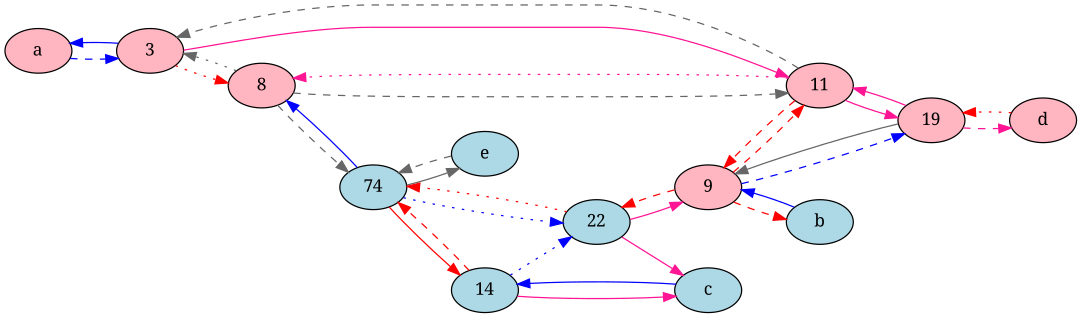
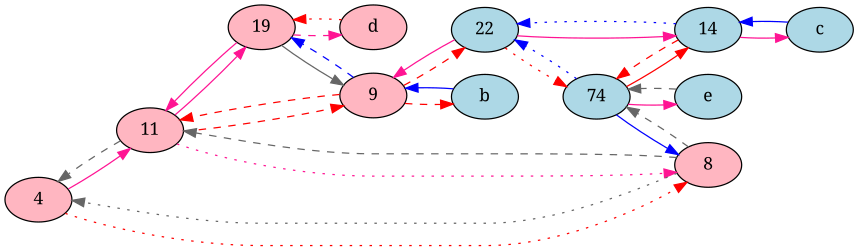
node "a": removed
node "3": label "3" -> "4"
edge "74" -> "e": color gray40 -> deeppink
edge "22" -> "c": now "22" -> "14"
